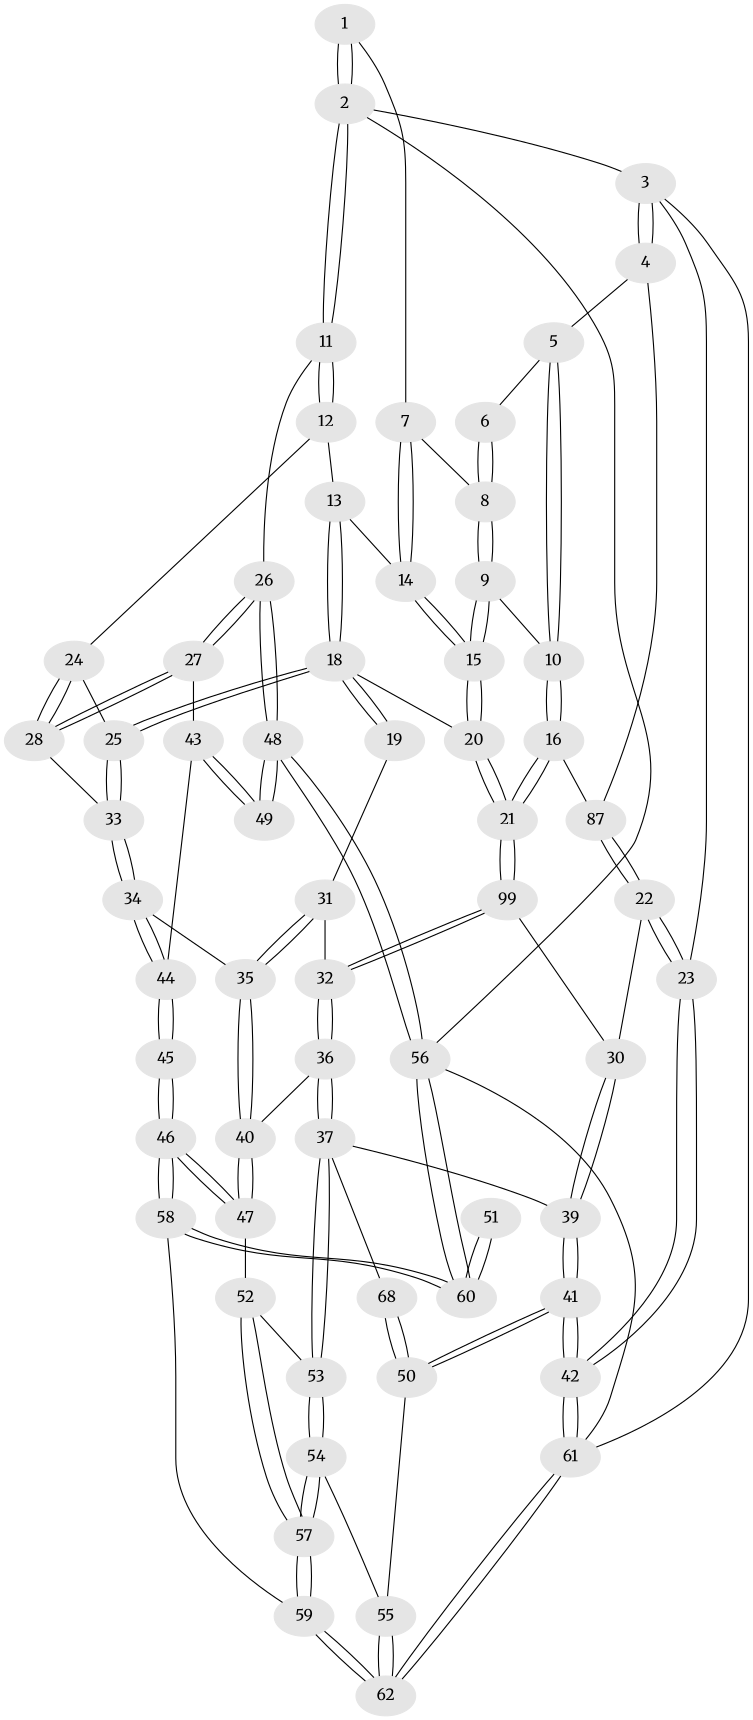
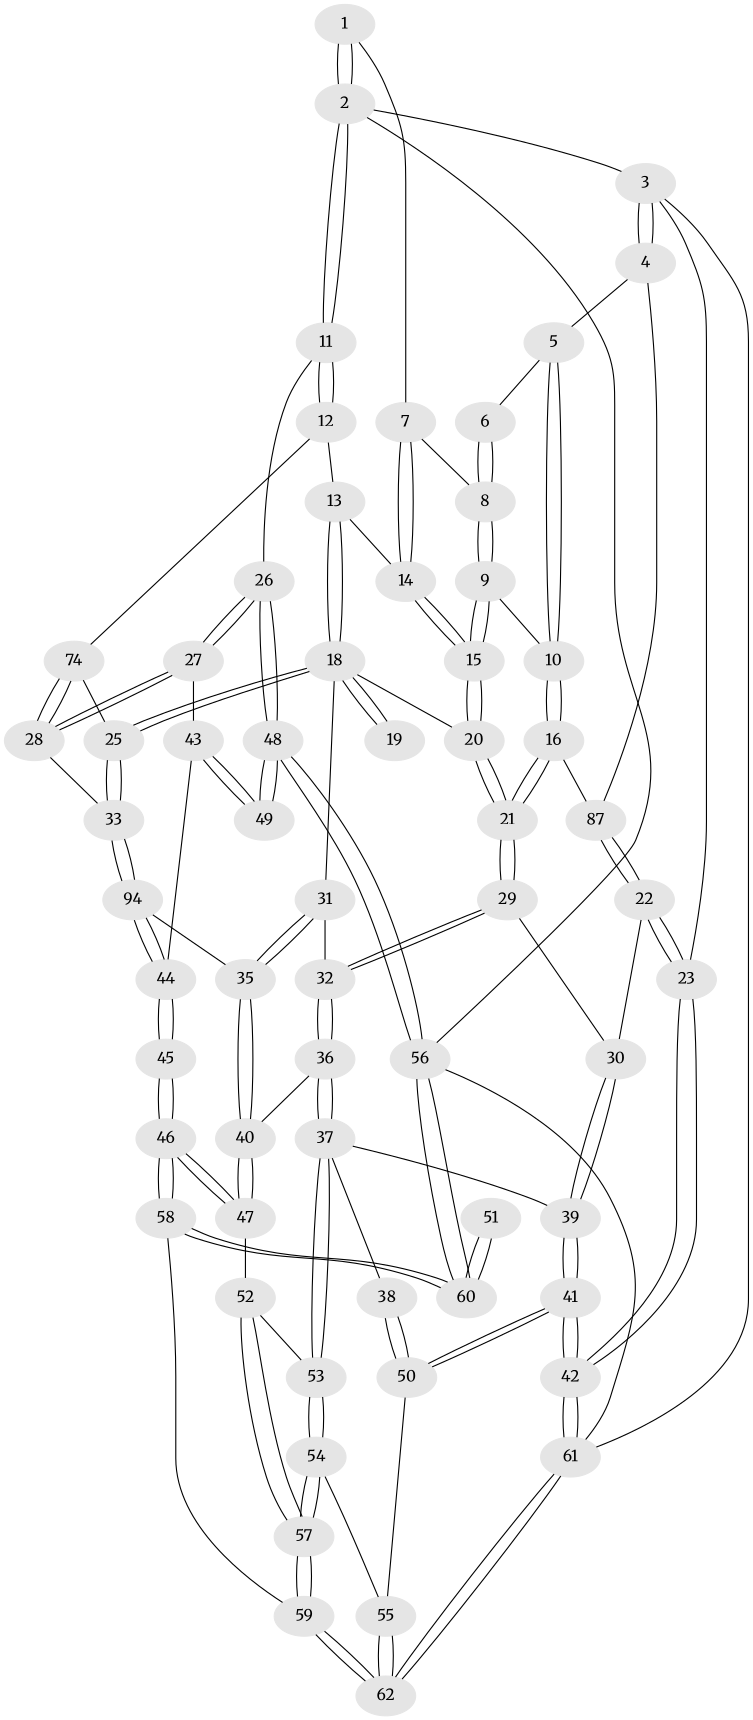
node "24": label "24" -> "74"
edge "19" -- "31": now "18" -- "31"
node "34": label "34" -> "94"
node "99": label "99" -> "29"
node "68": label "68" -> "38"
